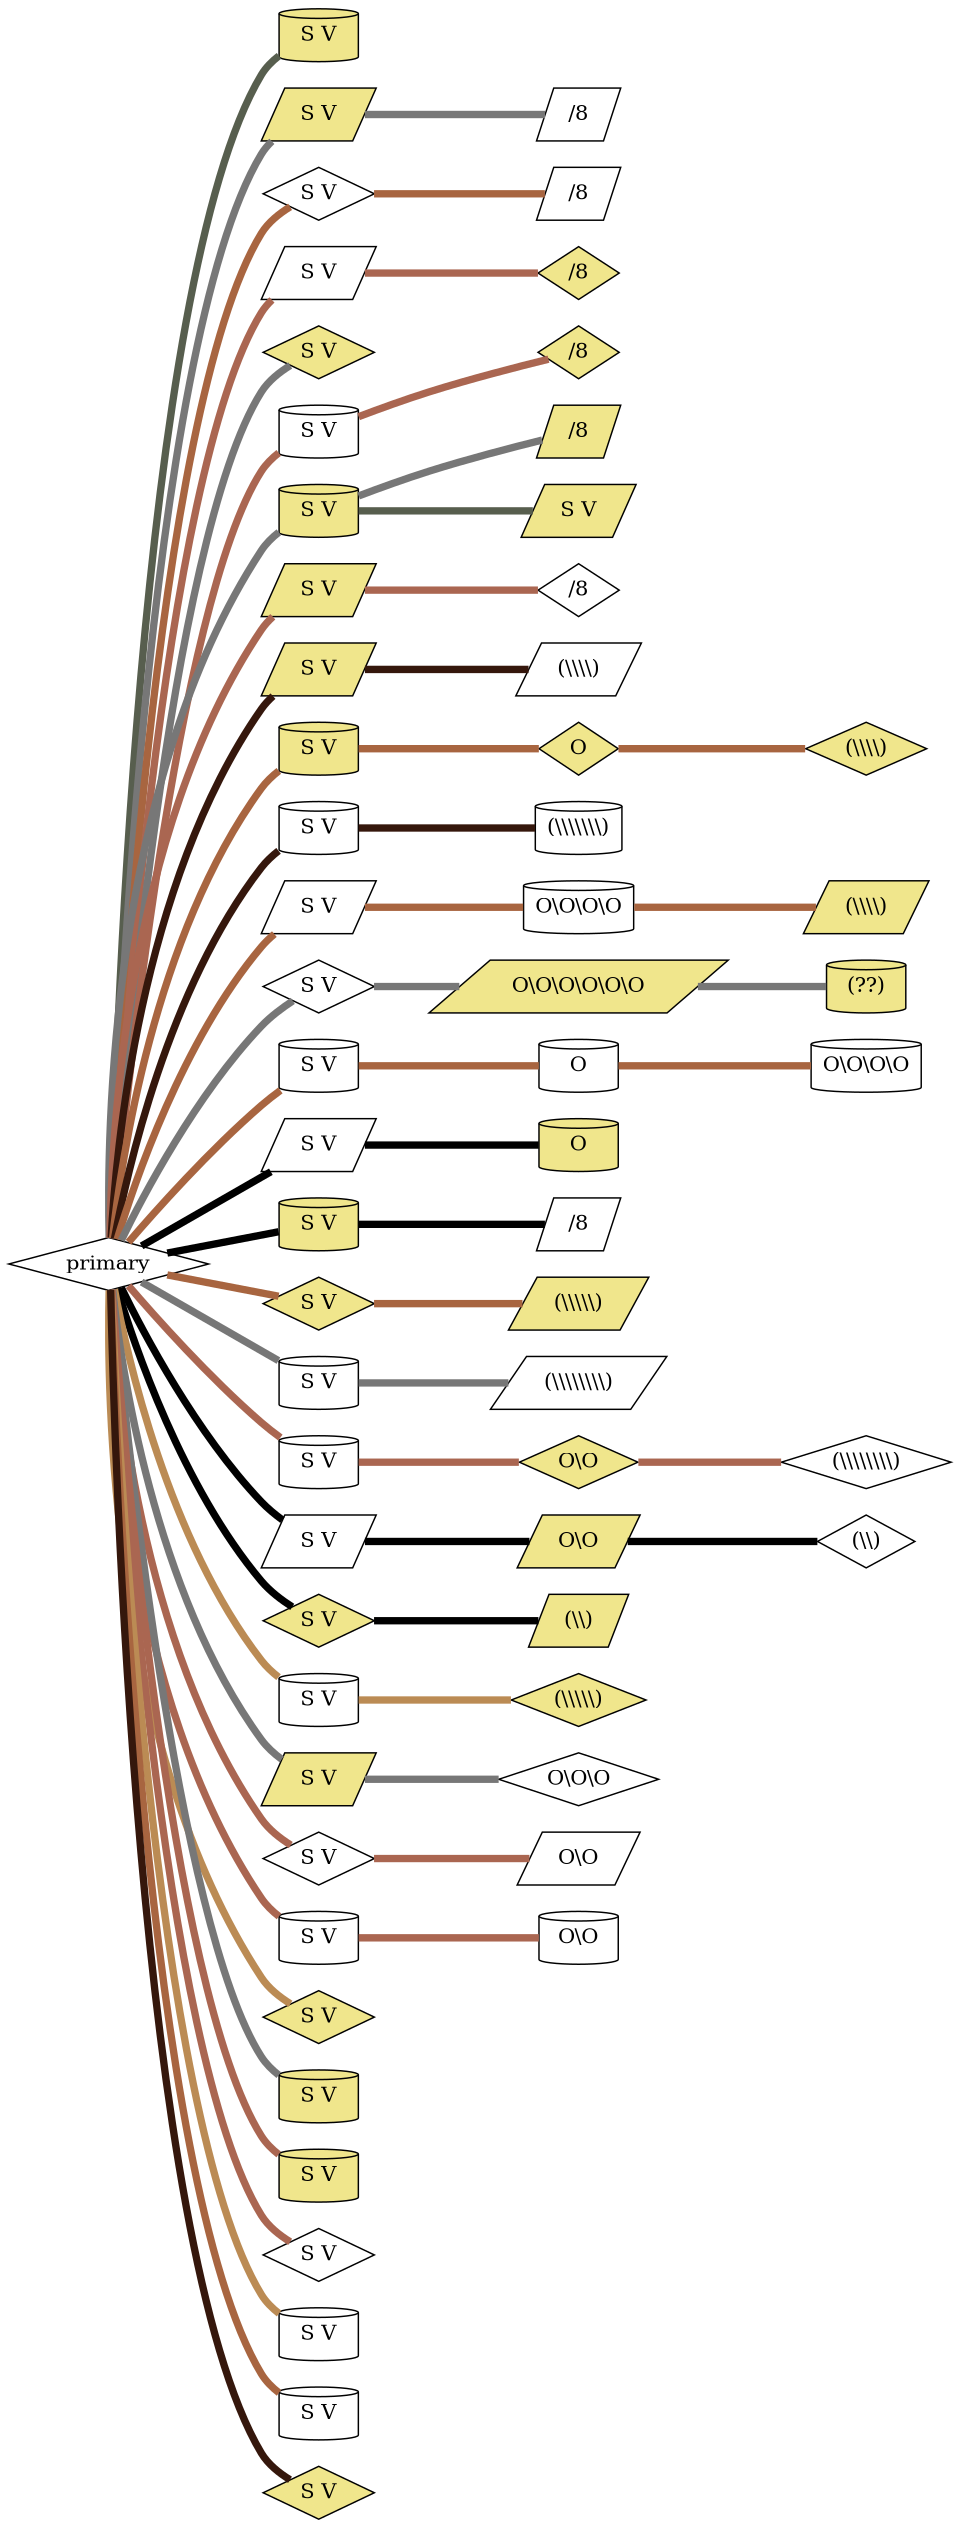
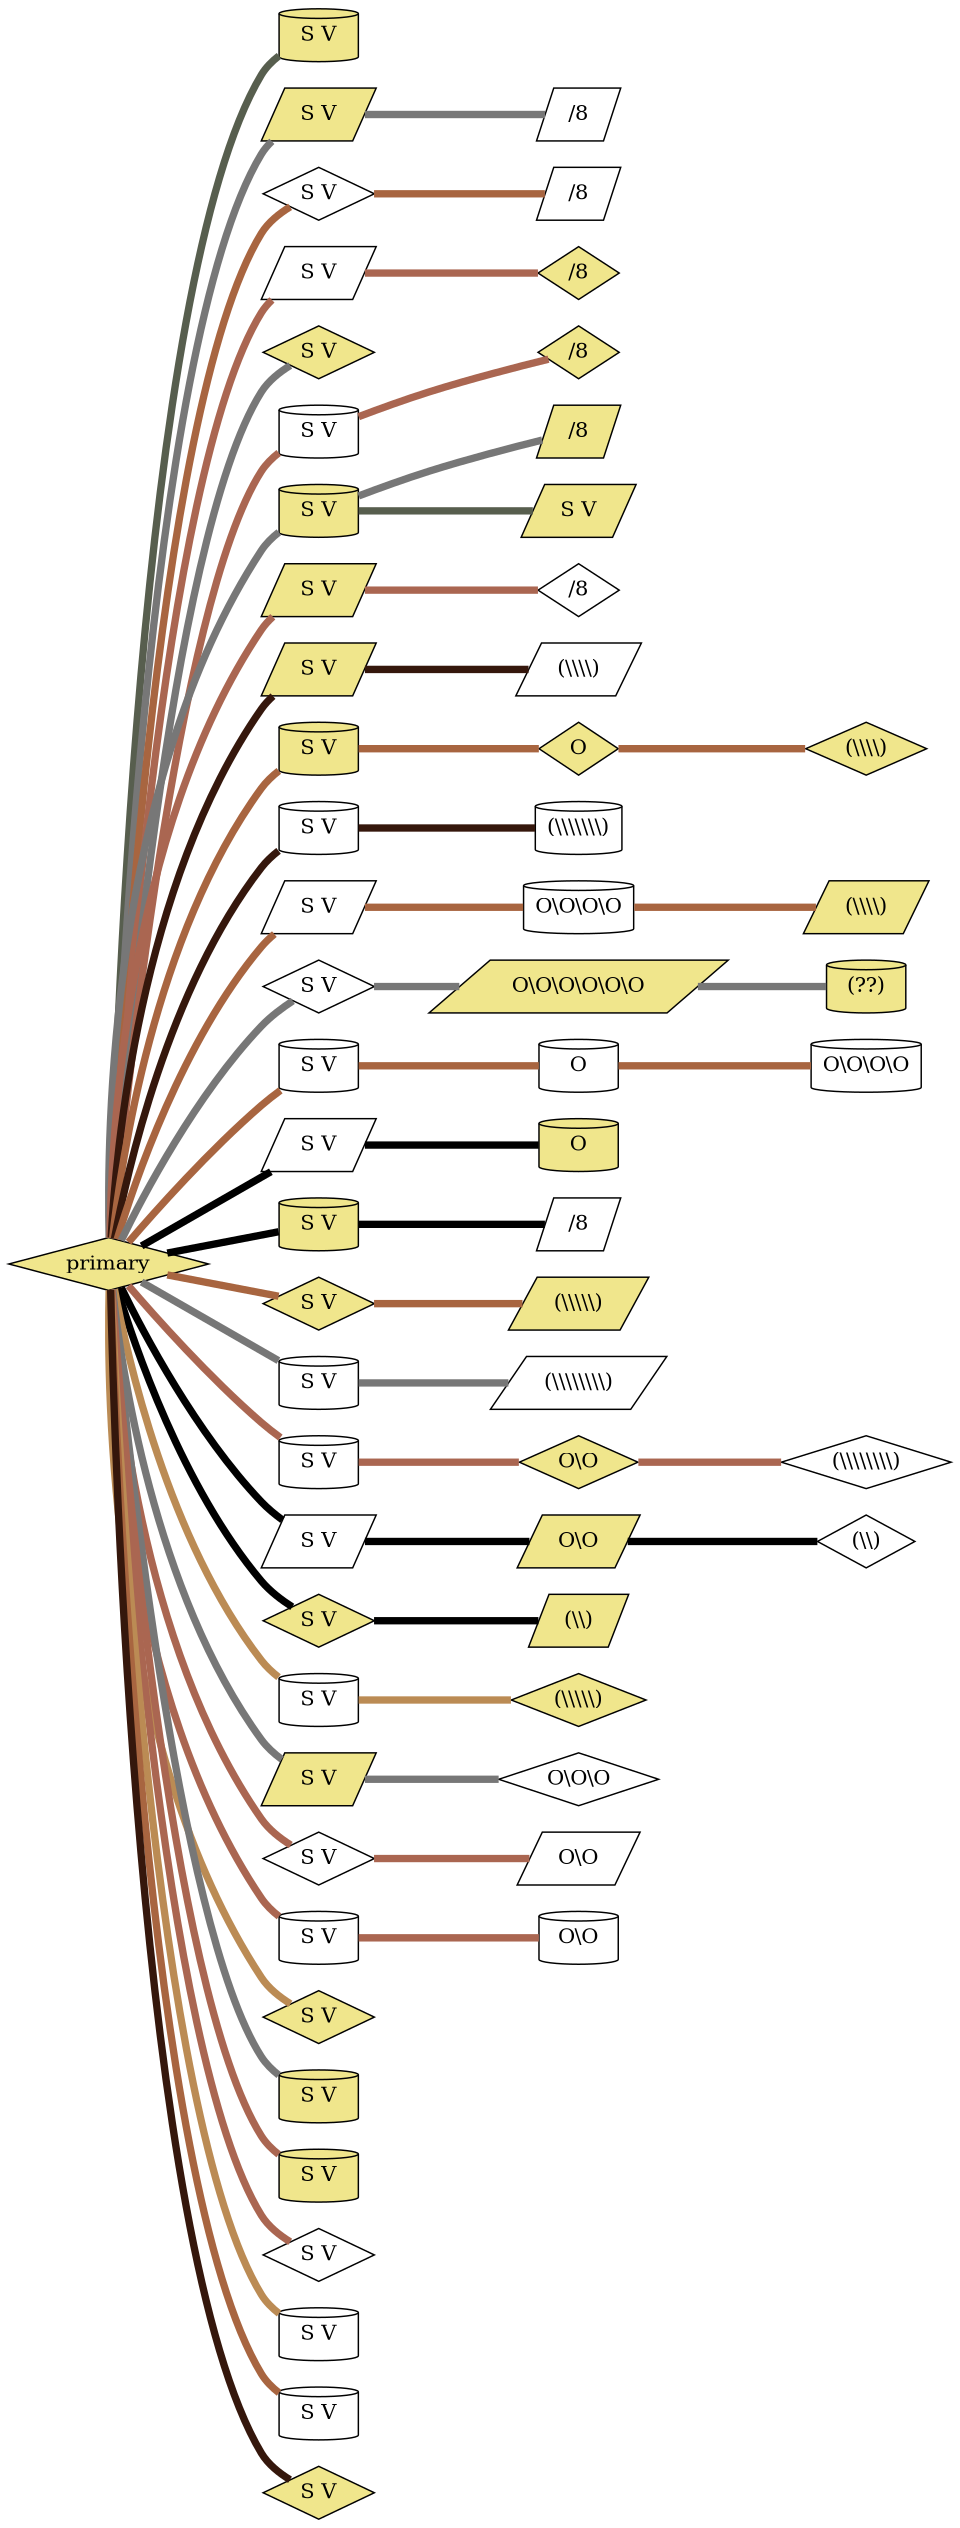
node "primary": fillcolor white -> khaki
